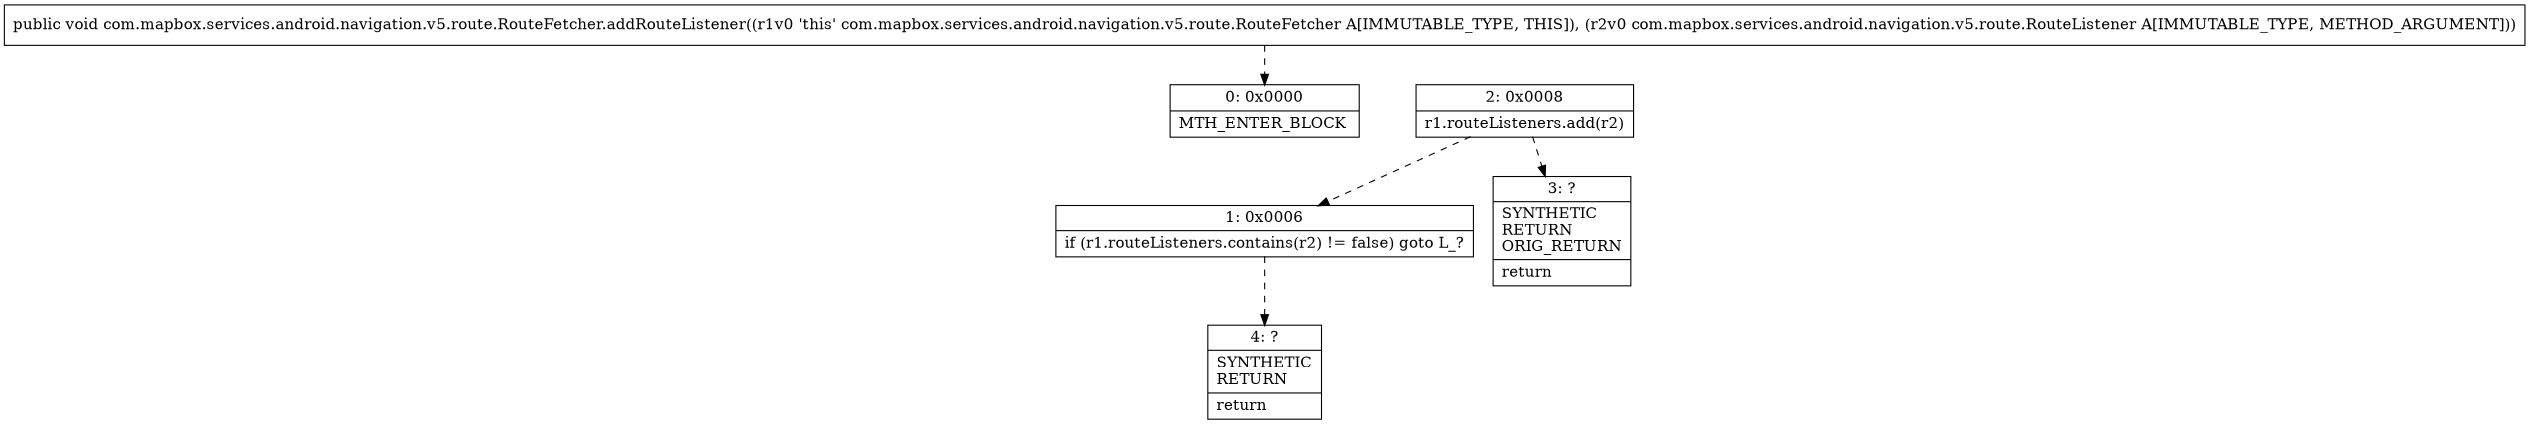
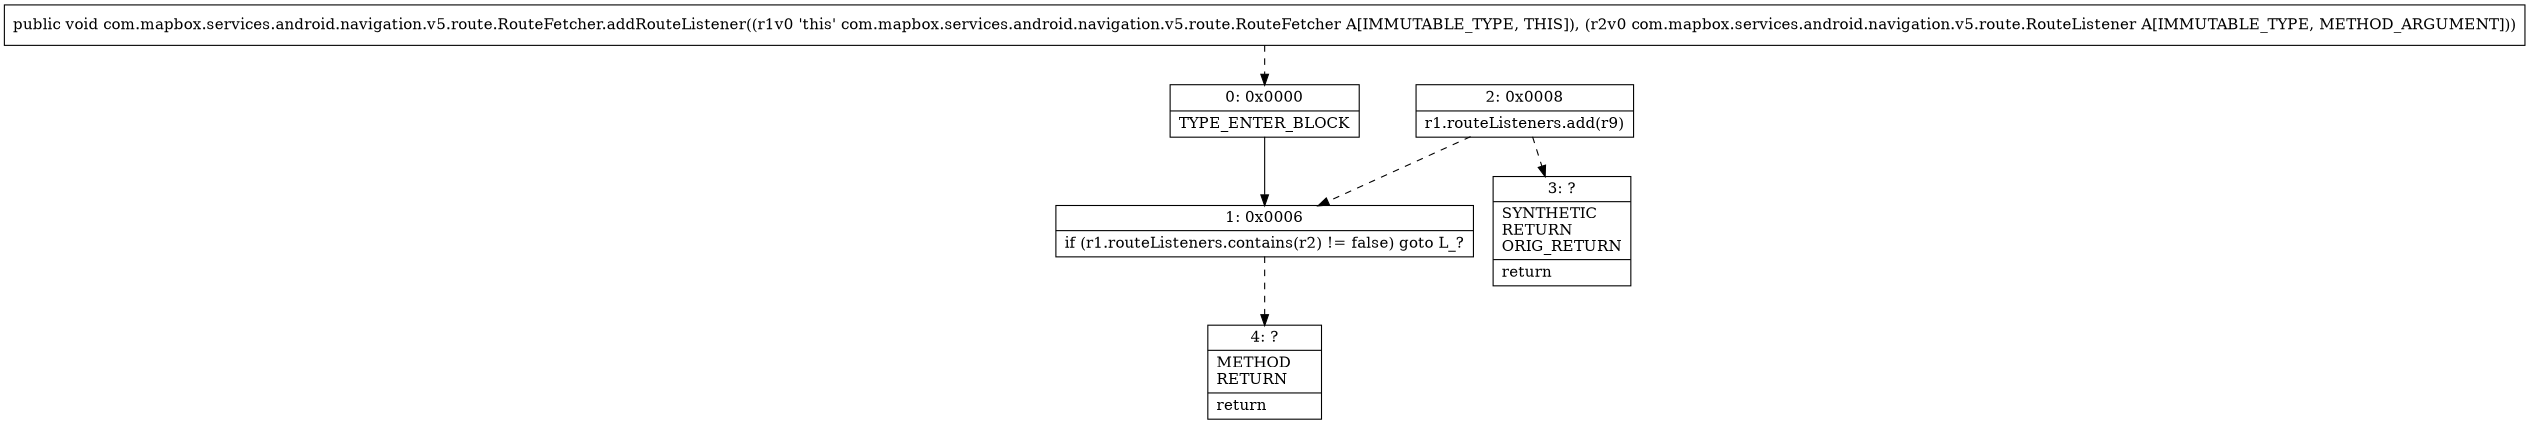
node "0: 0x0000": text "MTH_ENTER_BLOCK" -> "TYPE_ENTER_BLOCK"
node "2: 0x0008": text "r1.routeListeners.add(r2)" -> "r1.routeListeners.add(r9)"
edge "0: 0x0000" -> "1: 0x0006": added
node "4: ?": text "SYNTHETIC" -> "METHOD"
